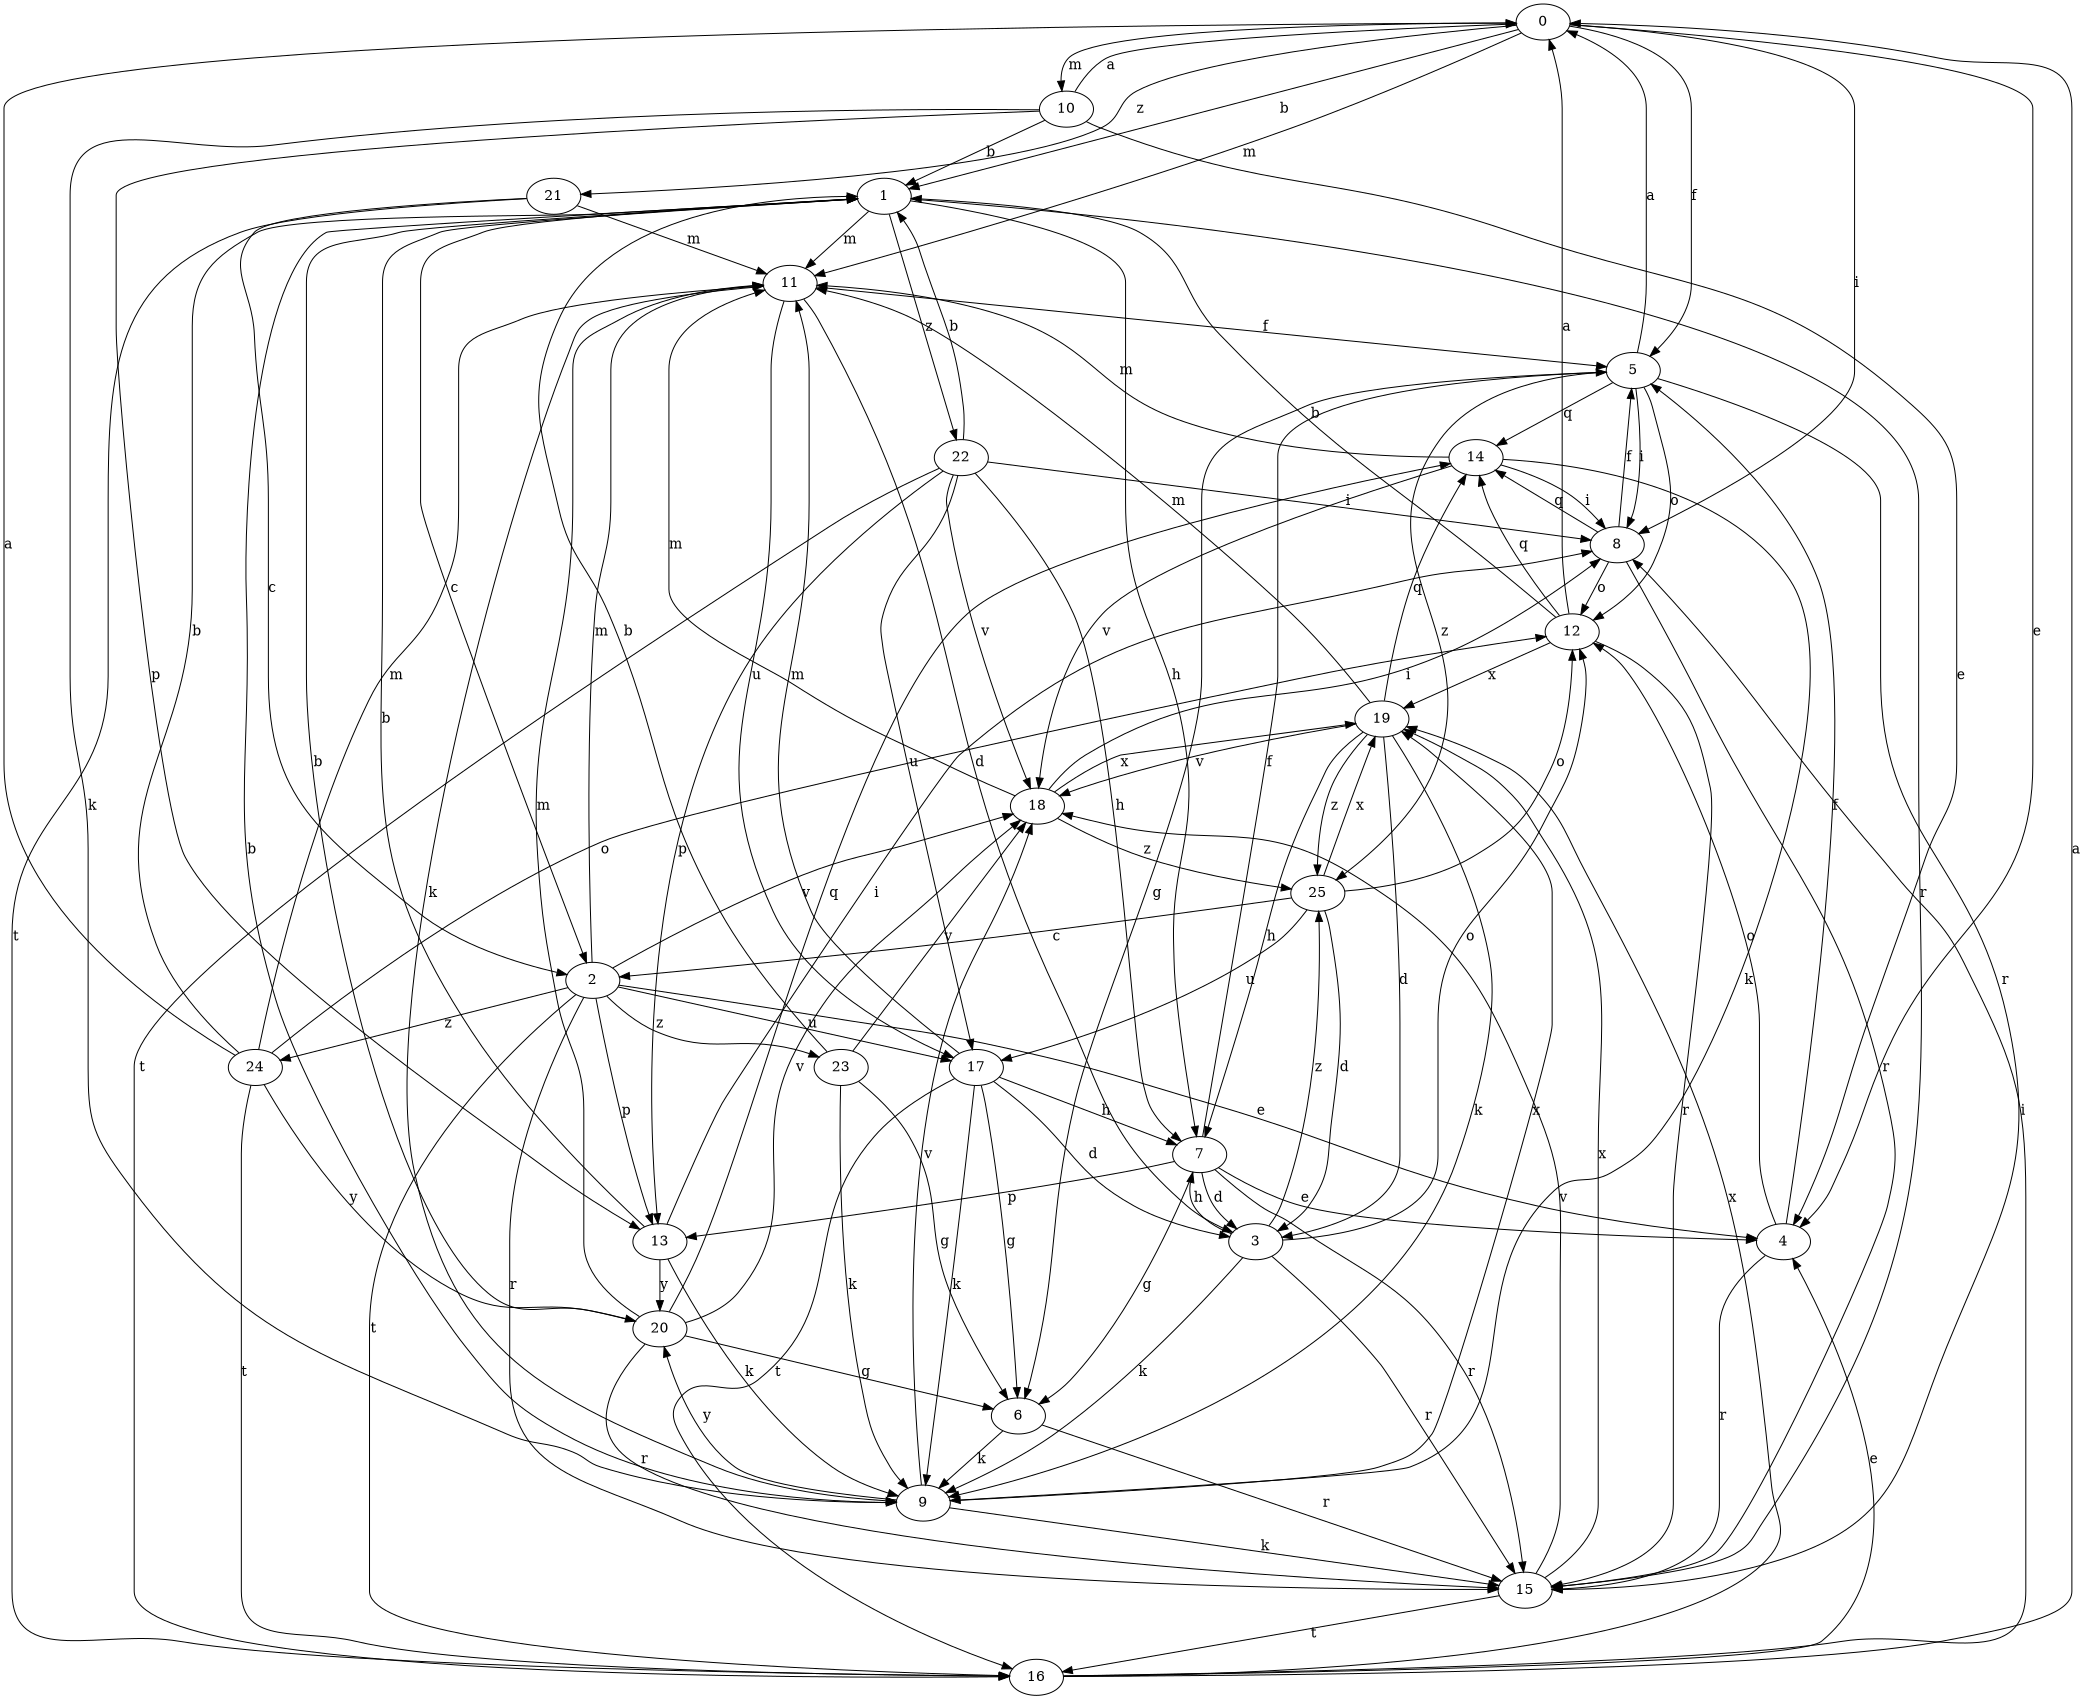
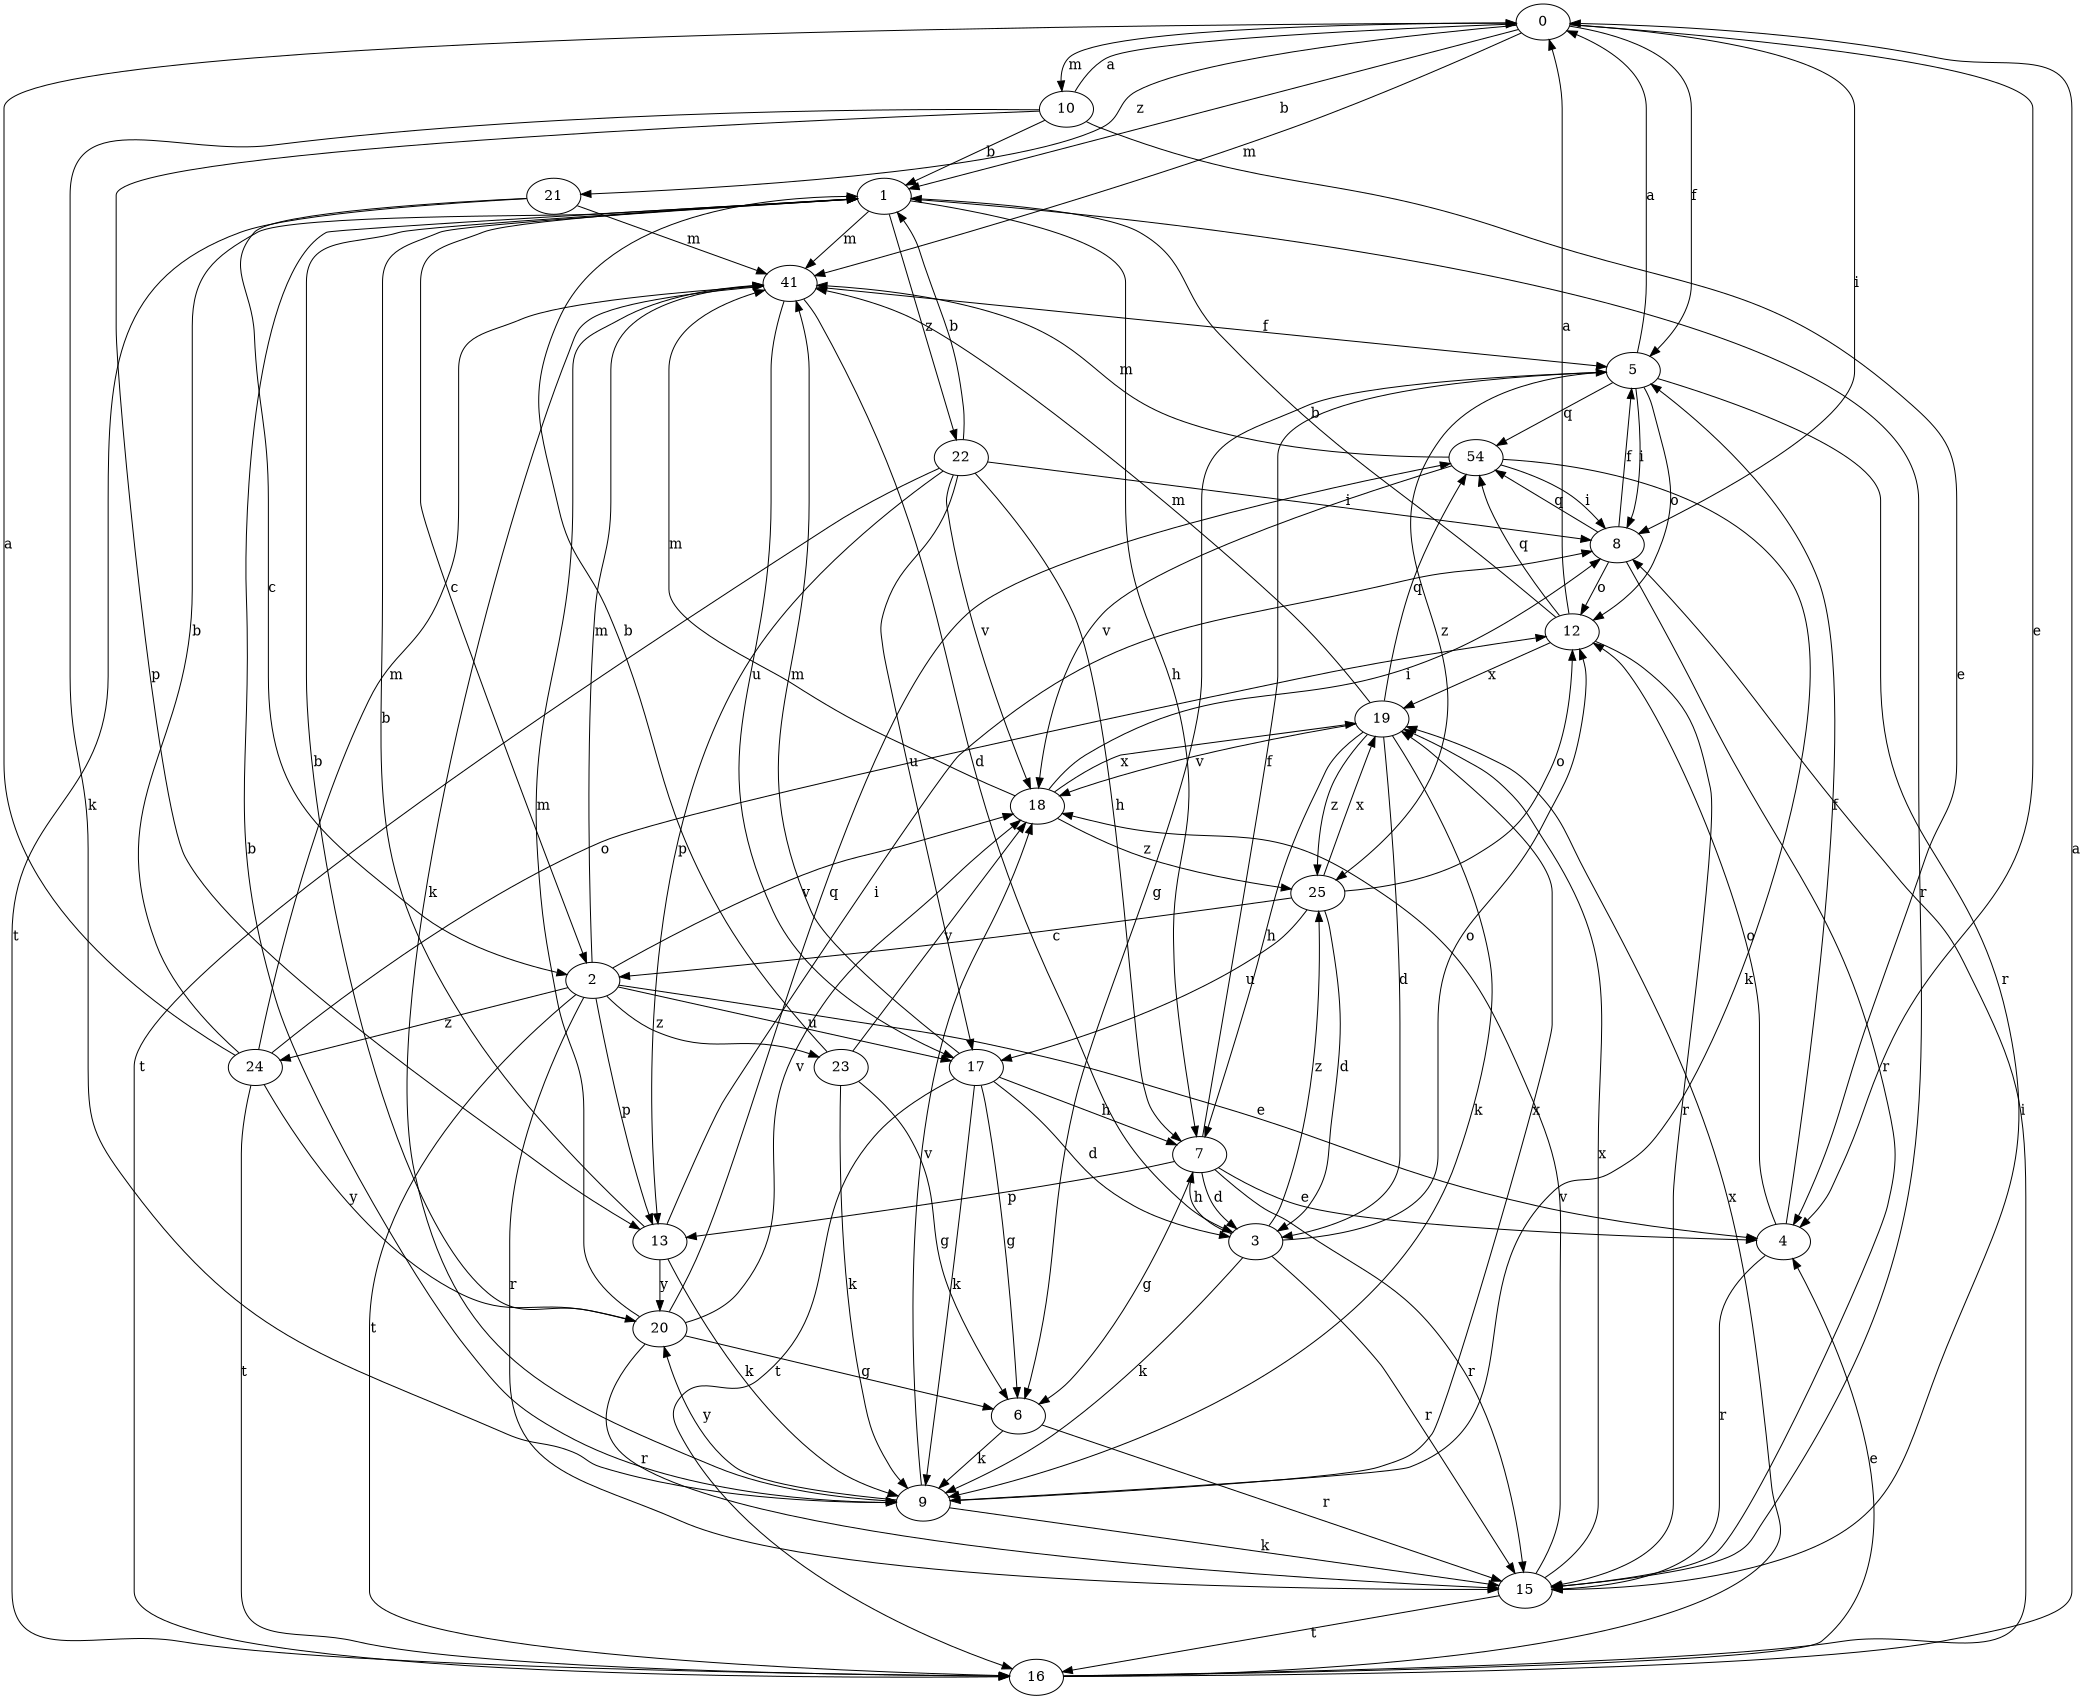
node "11": label "11" -> "41"
node "14": label "14" -> "54"
